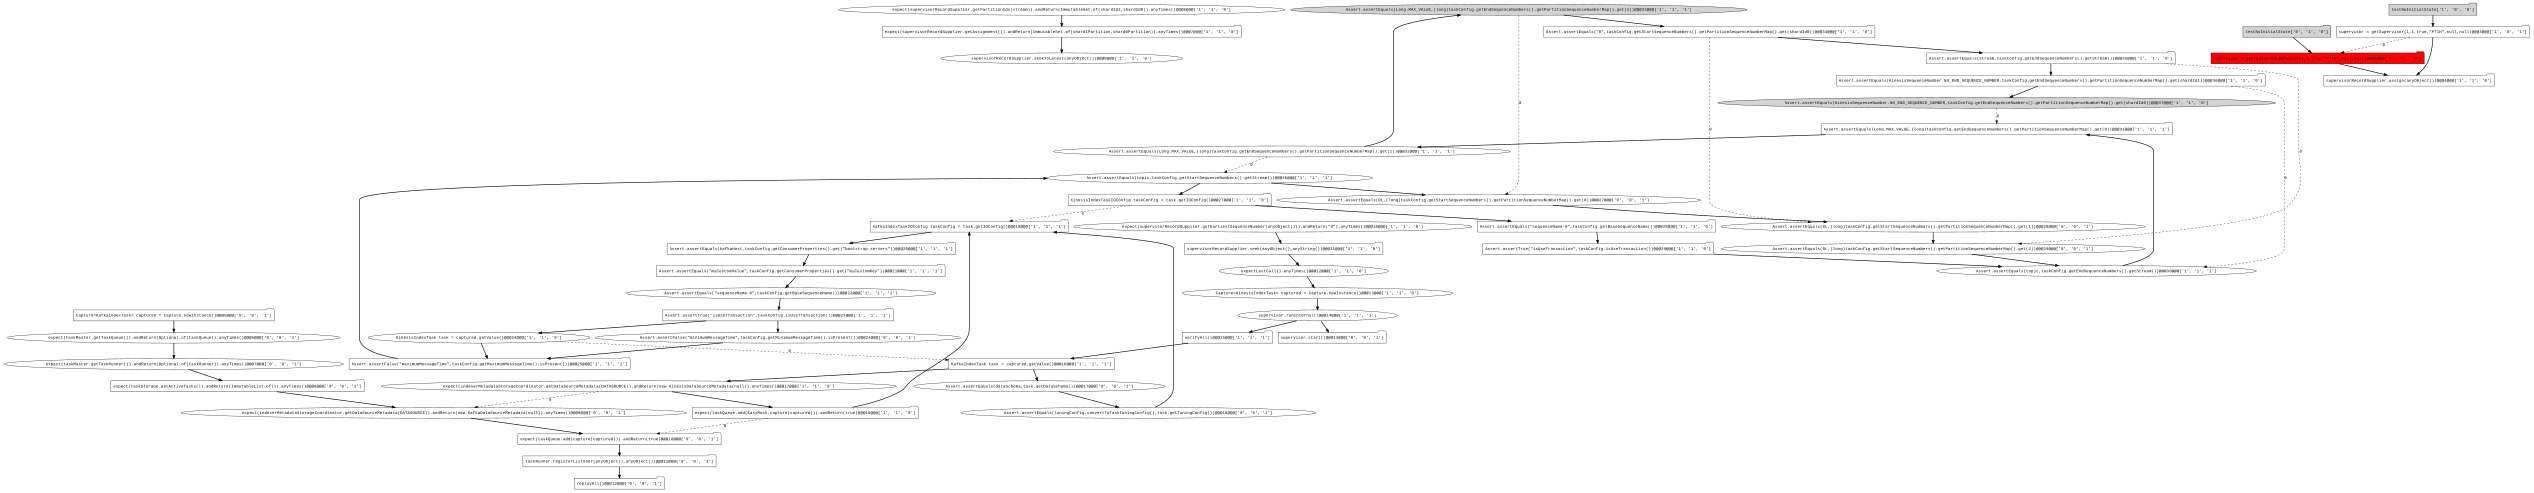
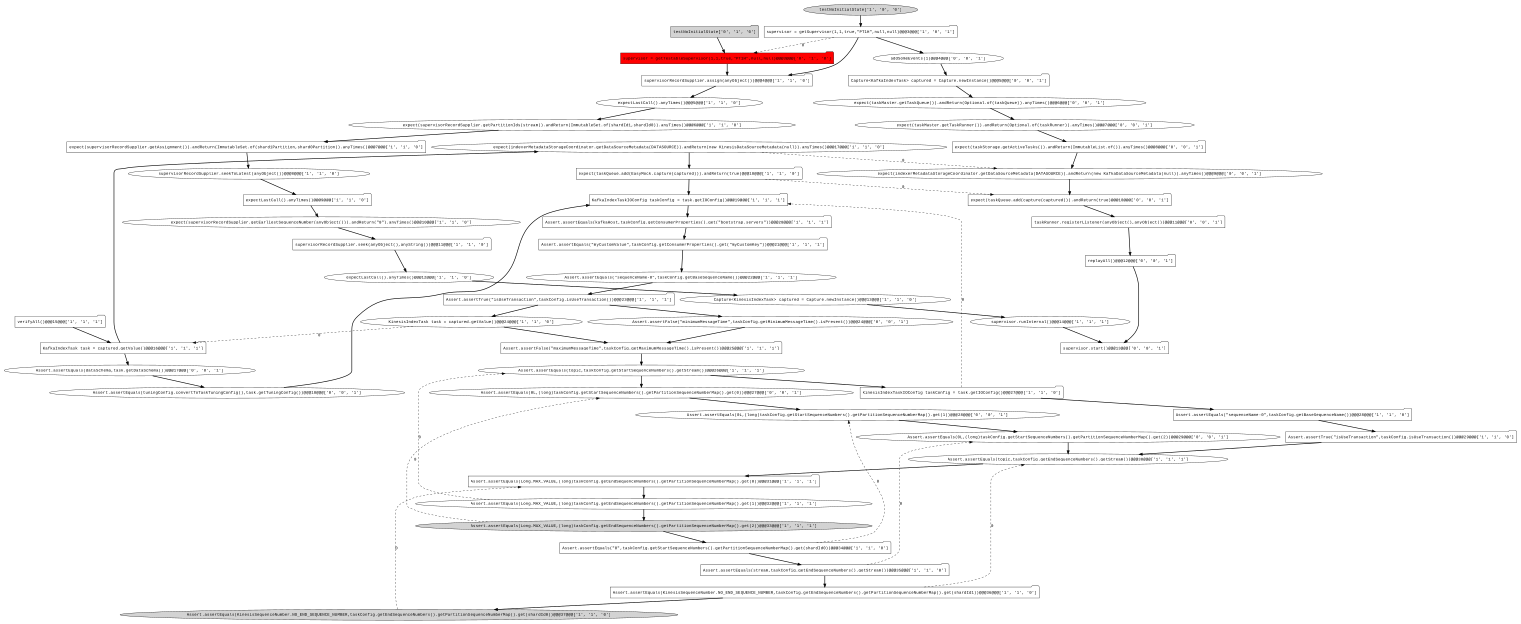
node "testNoInitialState['1', '0', '0']": shape folder -> ellipse
node "addSomeEvents(1)@@@4@@@['0', '0', '1']": added
node "expectLastCall().anyTimes()@@@5@@@['1', '1', '0']": added
node "expectLastCall().anyTimes()@@@9@@@['1', '1', '0']": added
edge "replayAll()@@@12@@@['0', '0', '1']" -> "supervisor.start()@@@13@@@['0', '0', '1']": added
edge "supervisor.runInternal()@@@14@@@['1', '1', '1']" -> "verifyAll()@@@15@@@['1', '1', '1']": removed
